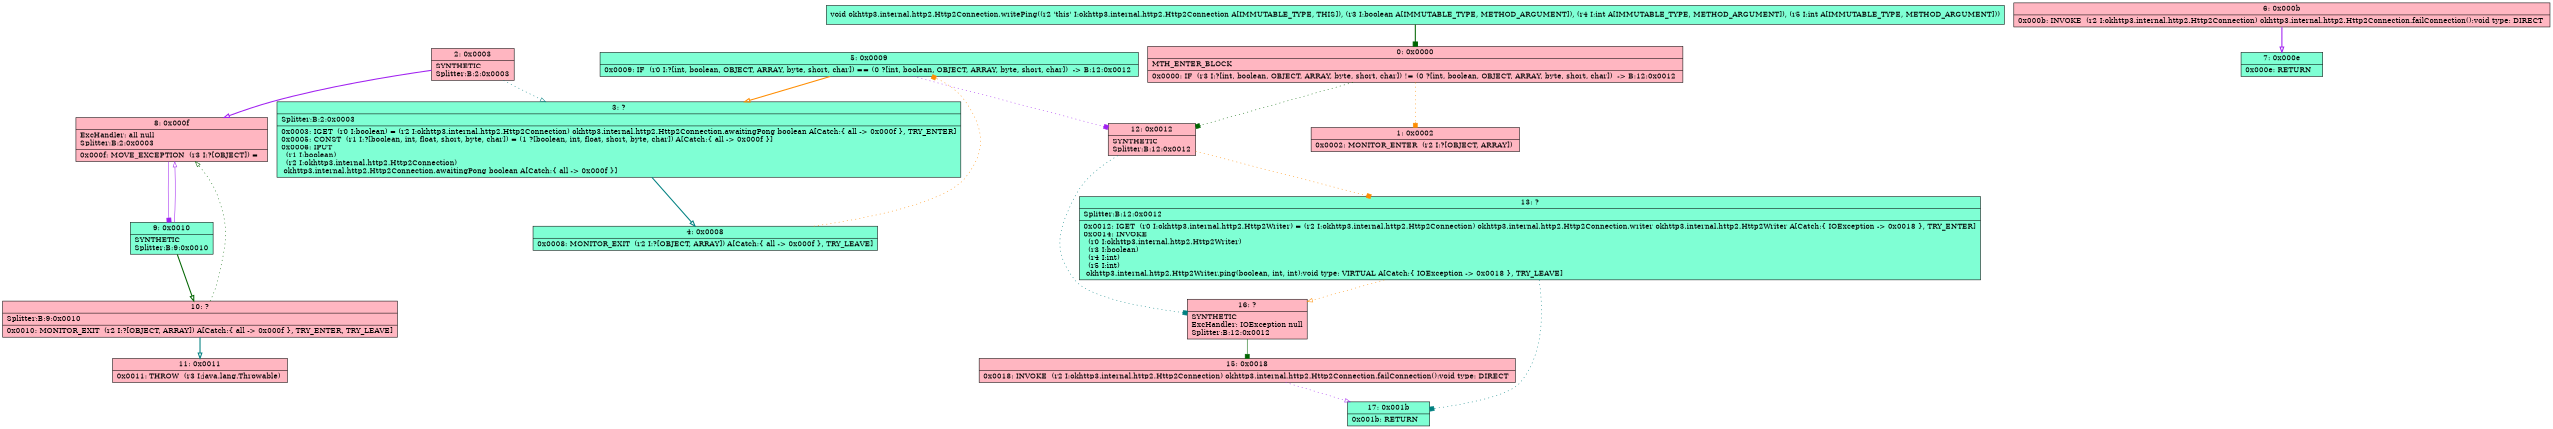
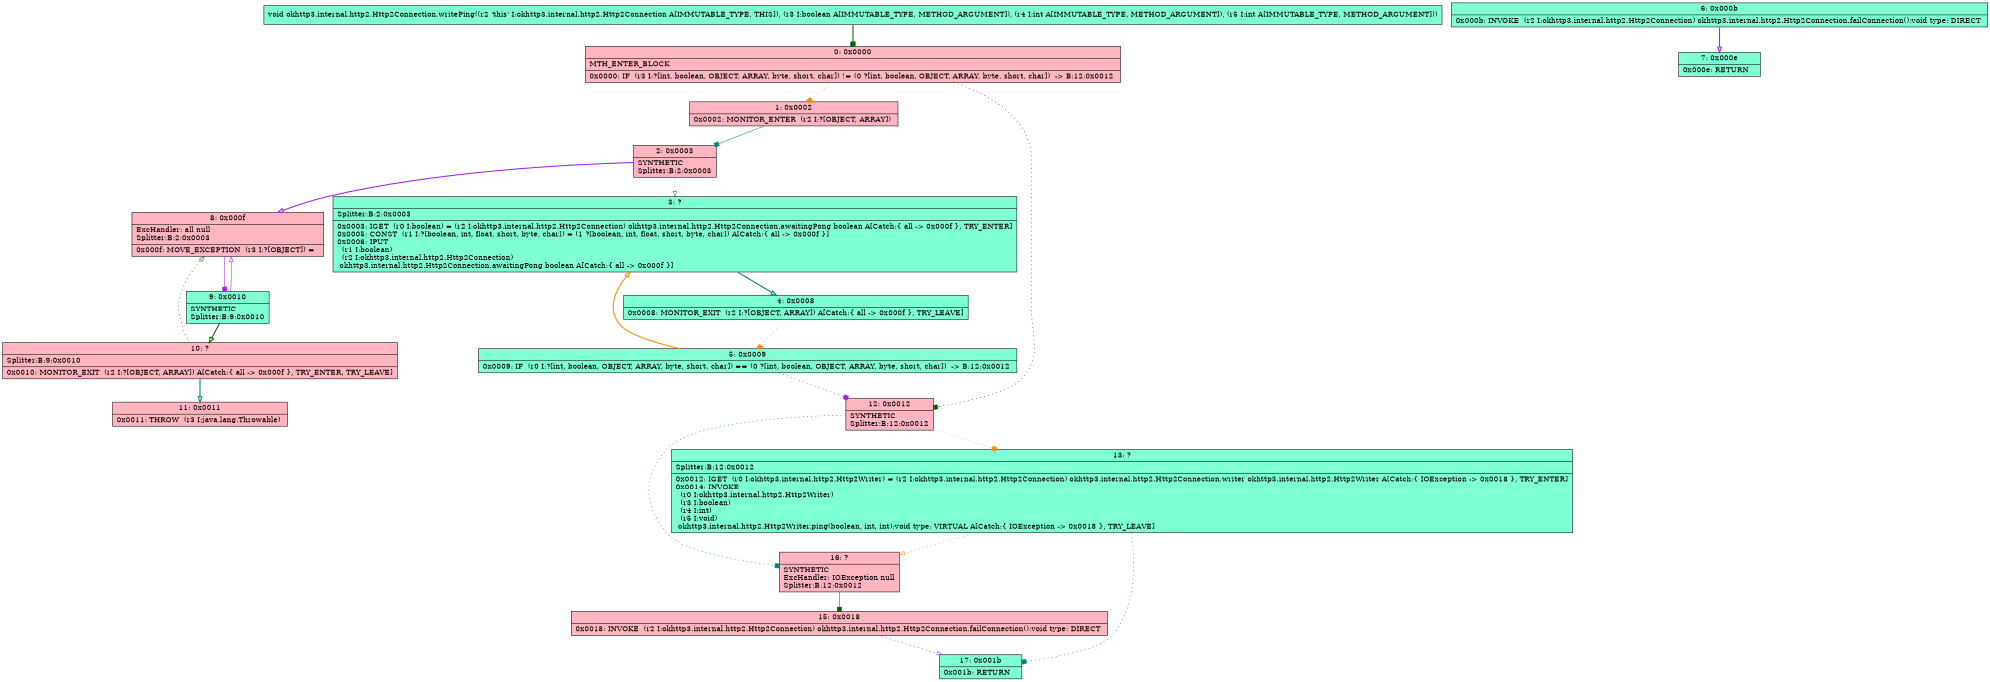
node "6: 0x000b": fillcolor lightpink -> aquamarine
edge "1: 0x0002" -> "2: 0x0003": added
node "13: ?": text "(r5 I:int)" -> "(r5 I:void)"
